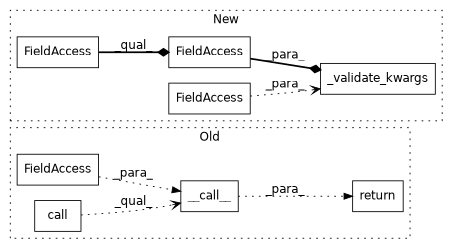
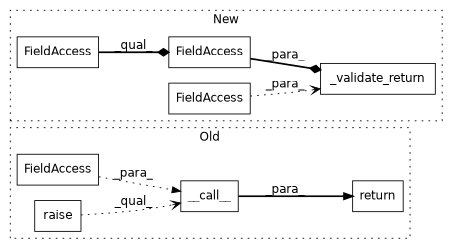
node "_validate_kwargs": label "_validate_kwargs" -> "_validate_return"
edge "__call__" -> "return": style dotted -> bold
node "call": label "call" -> "raise"
